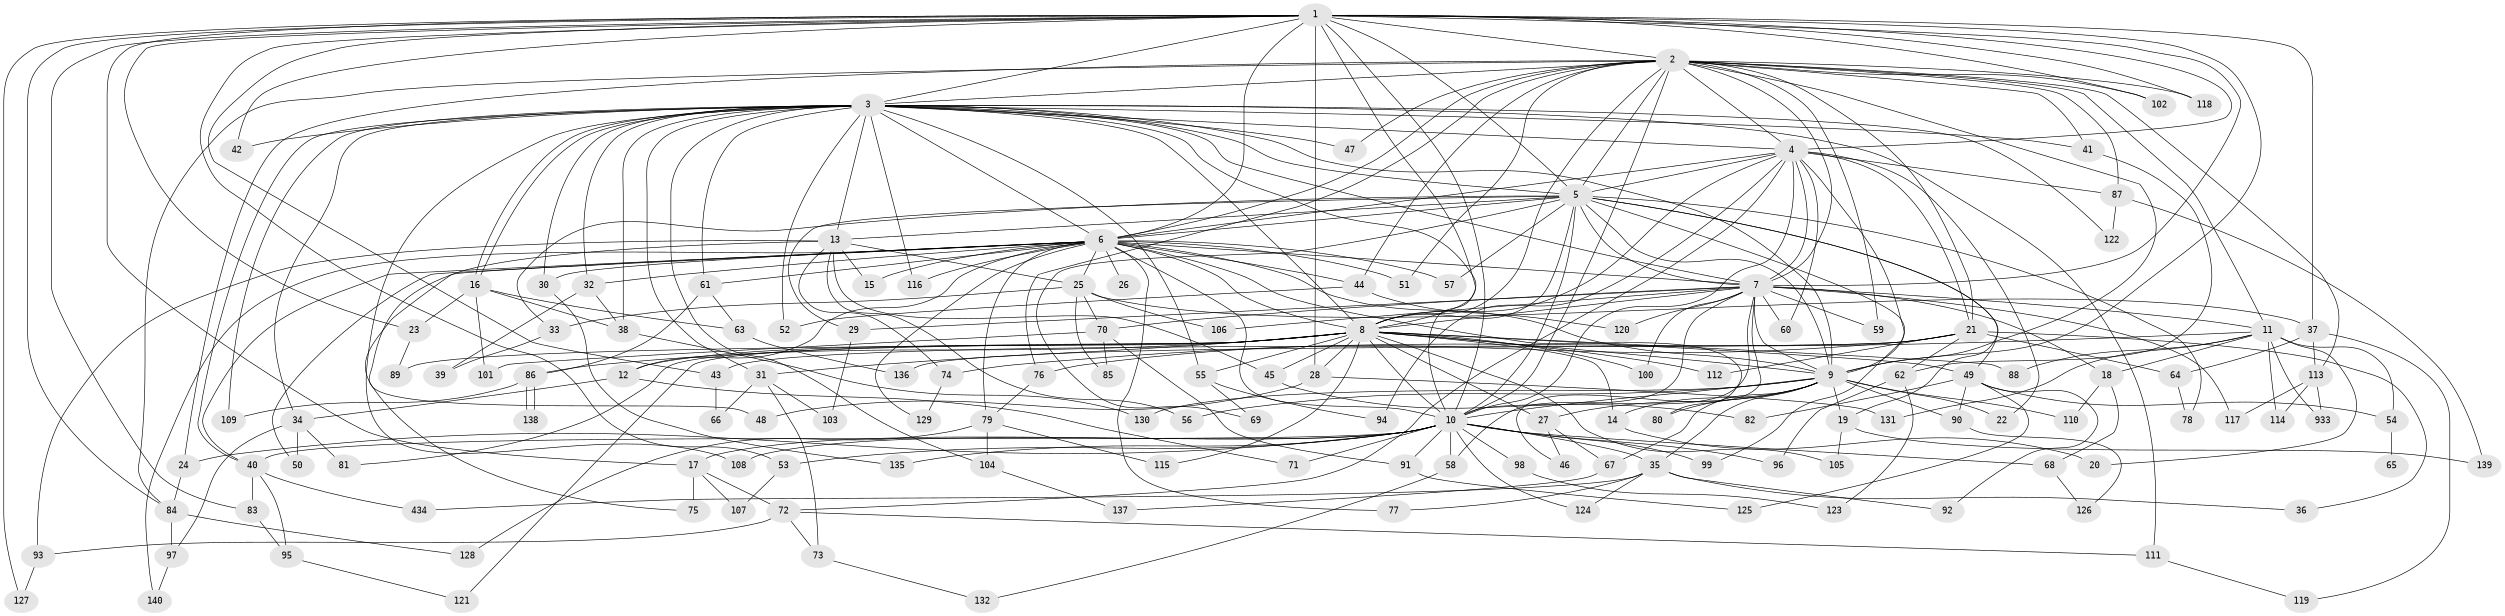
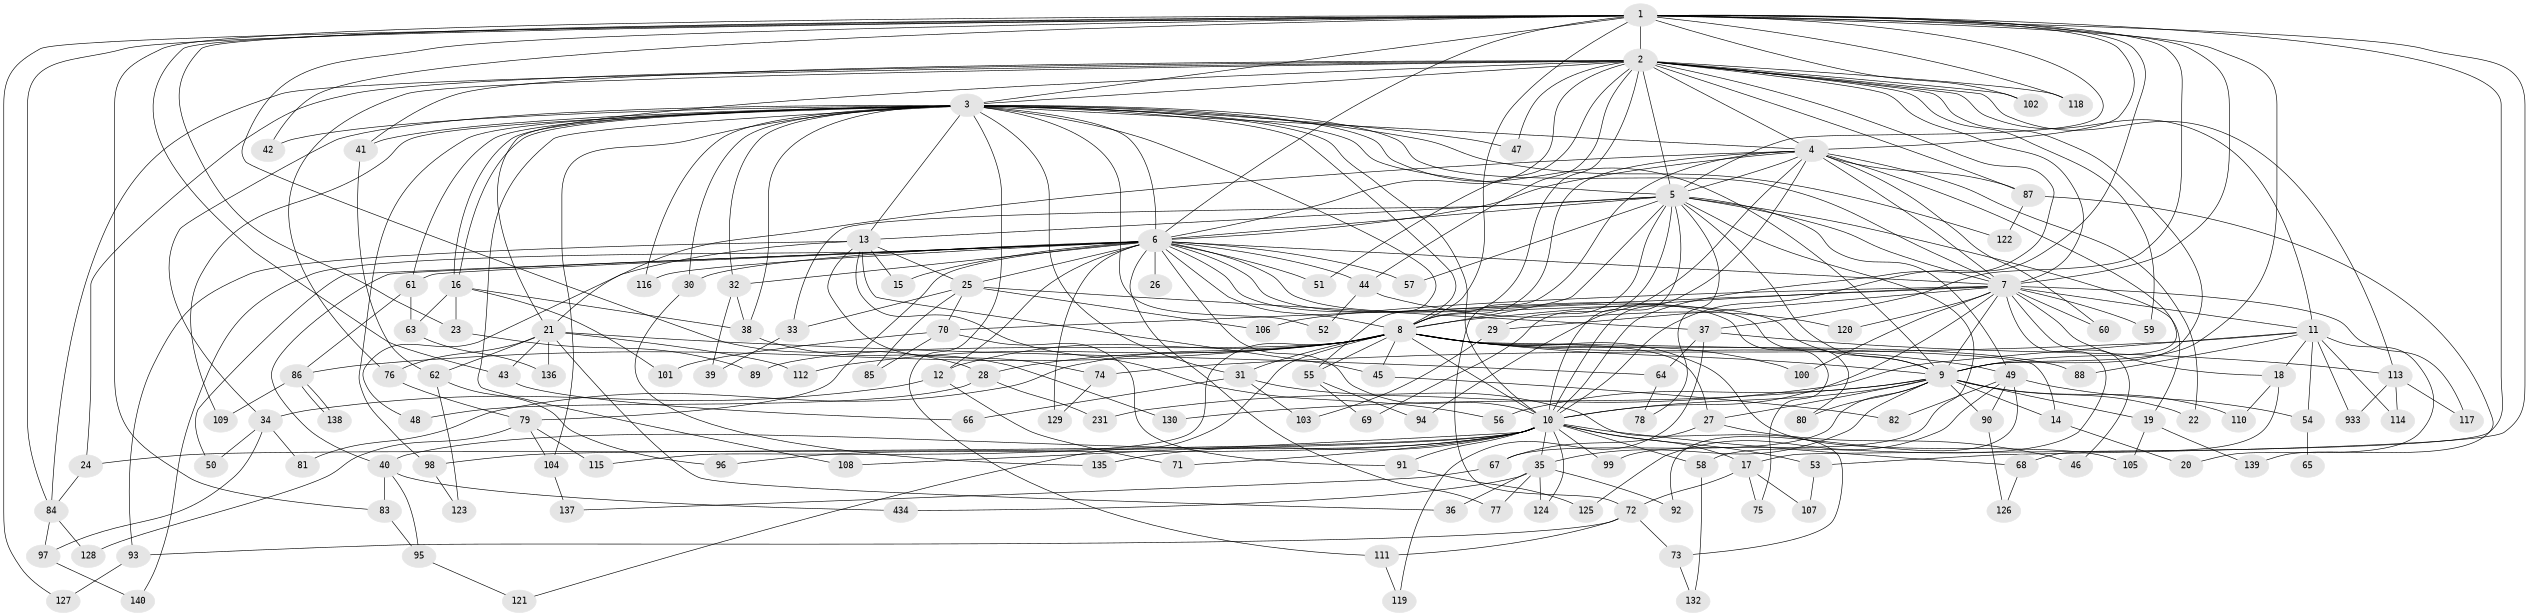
edge "3" -- "40": now "3" -- "98"
node "131": label "131" -> "231"
